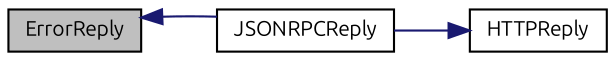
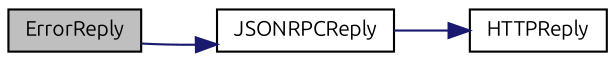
edge "JSONRPCReply" -> "ErrorReply": reversed
